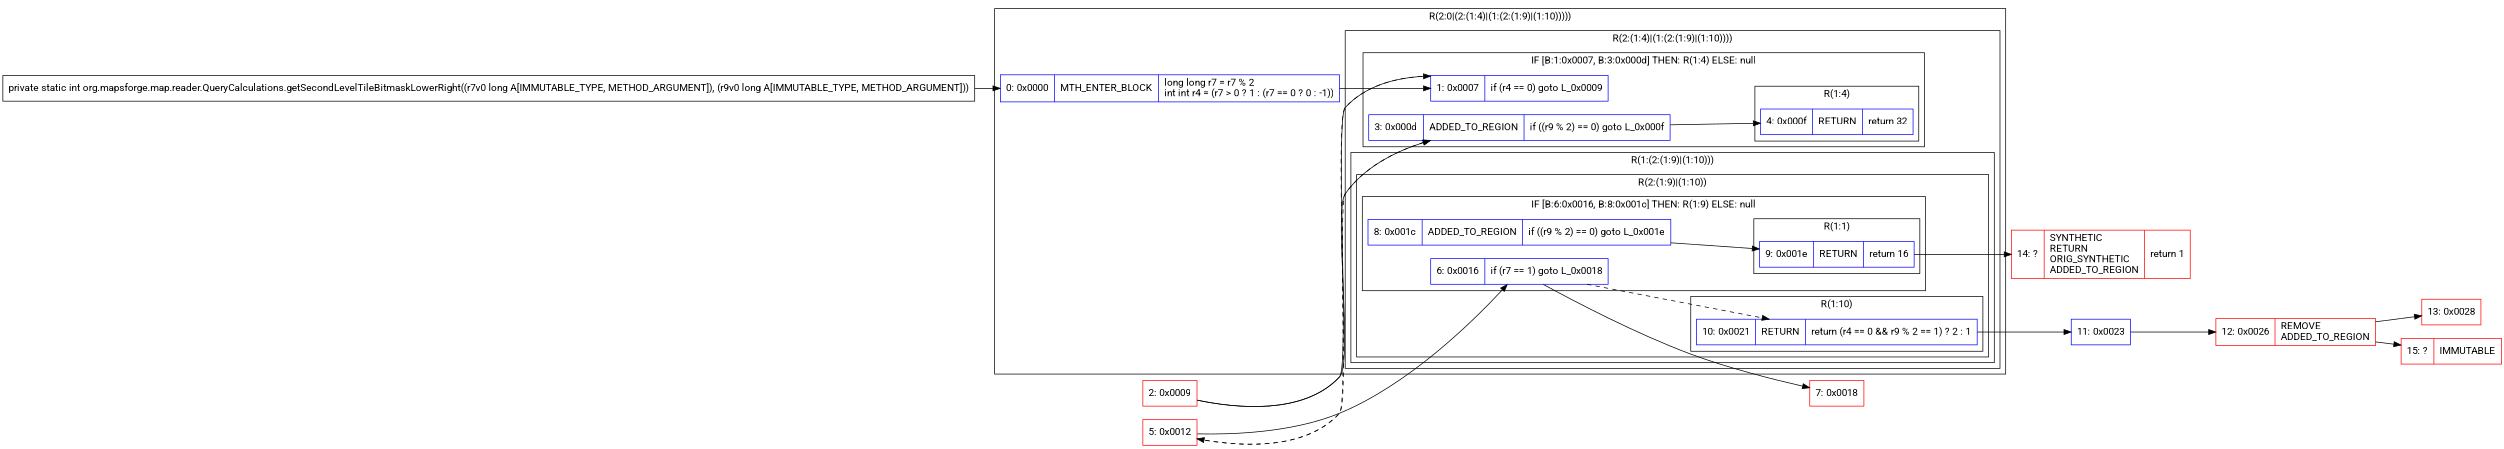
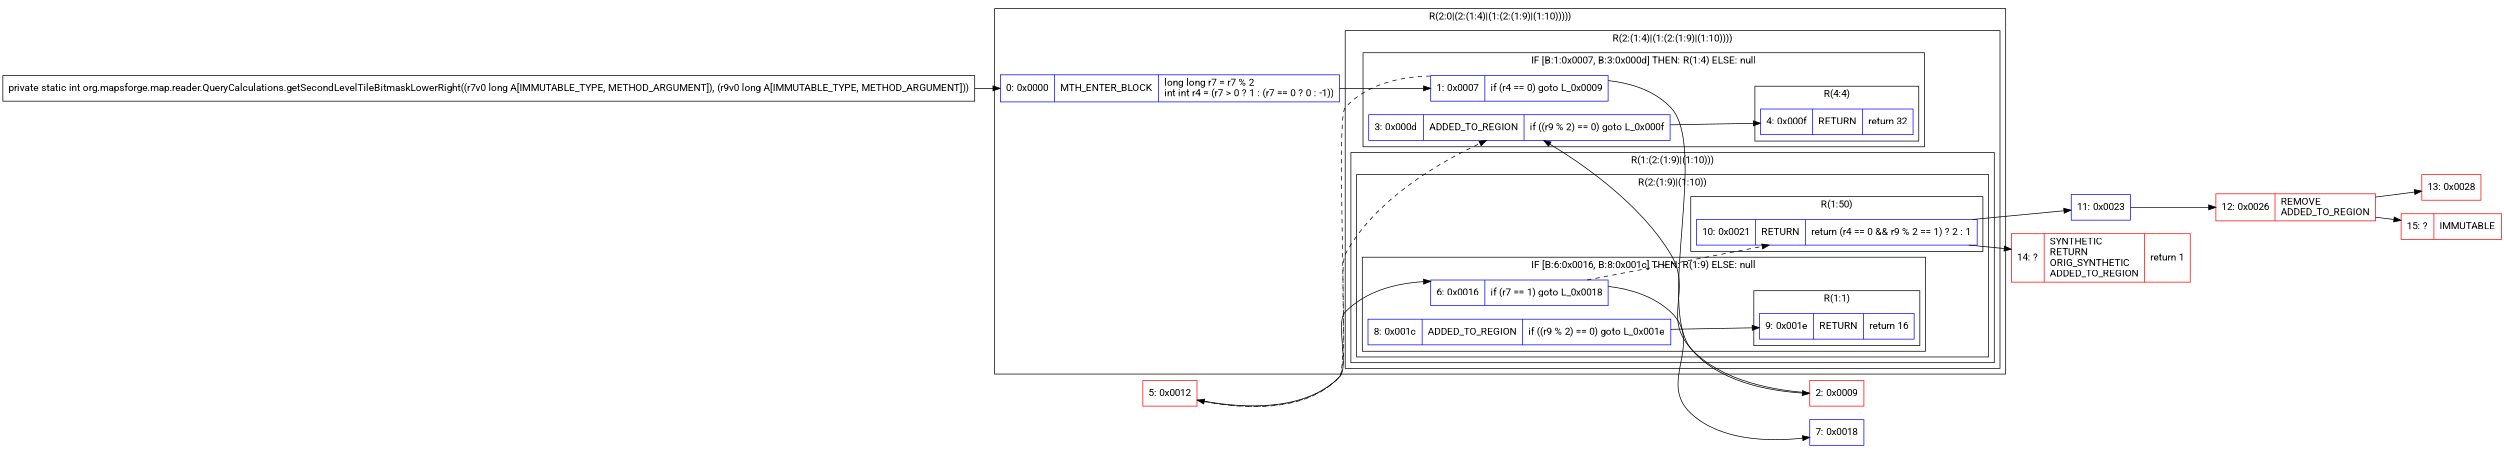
cluster "R(1:4)": label "R(1:4)" -> "R(4:4)"
edge "9: 0x001e" -> "14: ?": now "10: 0x0021" -> "14: ?"
edge "2: 0x0009" -> "1: 0x0007": reversed
cluster "R(1:10)": label "R(1:10)" -> "R(1:50)"
node "7: 0x0018": color red -> blue
